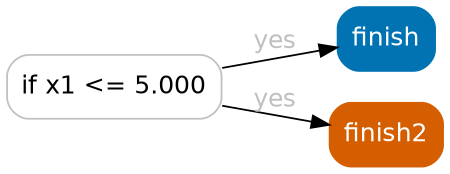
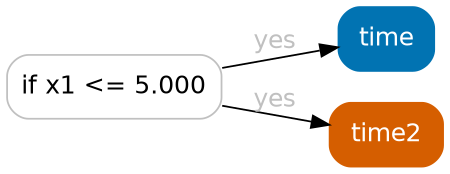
node "finish": label "finish" -> "time"
node "finish2": label "finish2" -> "time2"
